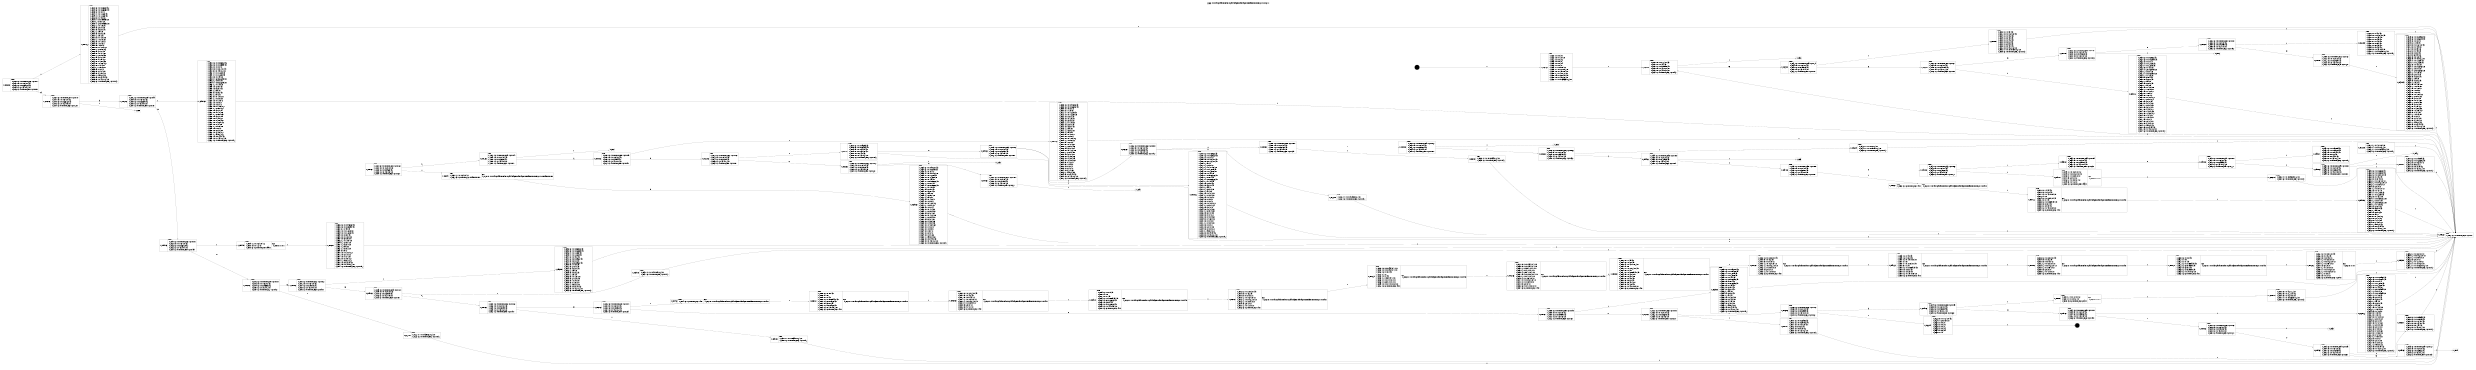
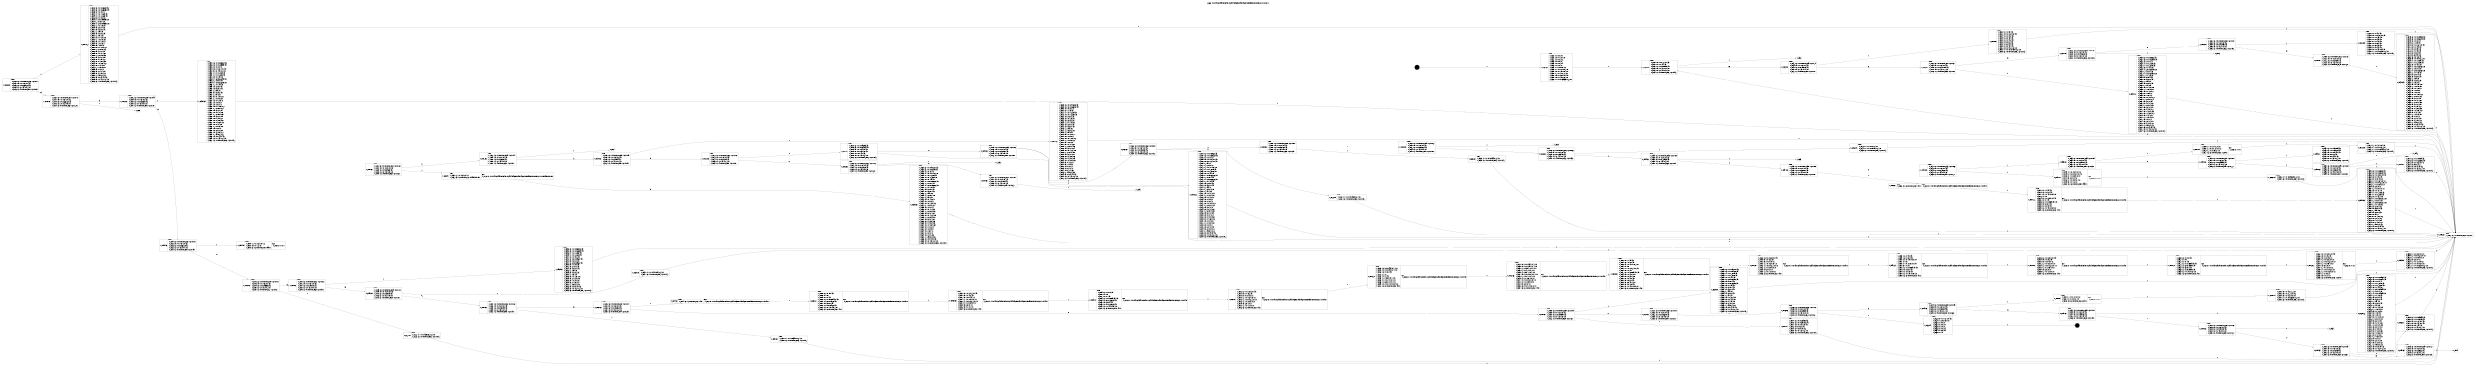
node "0x403038 [20]": added
node "0x4038c5 [87]": removed
edge "0x402c4c [25]" -> "0x40301d [27]": now "0x402c33 [25]" -> "0x40301d [27]"
